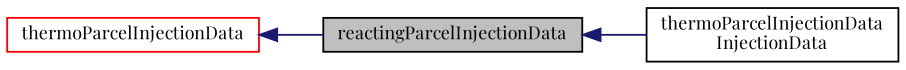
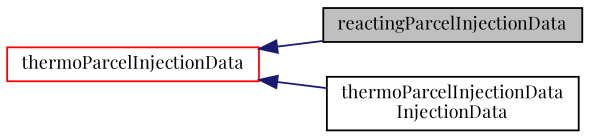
edge "thermoParcelInjectionData InjectionData" -> "reactingParcelInjectionData": now "thermoParcelInjectionData InjectionData" -> "thermoParcelInjectionData"
